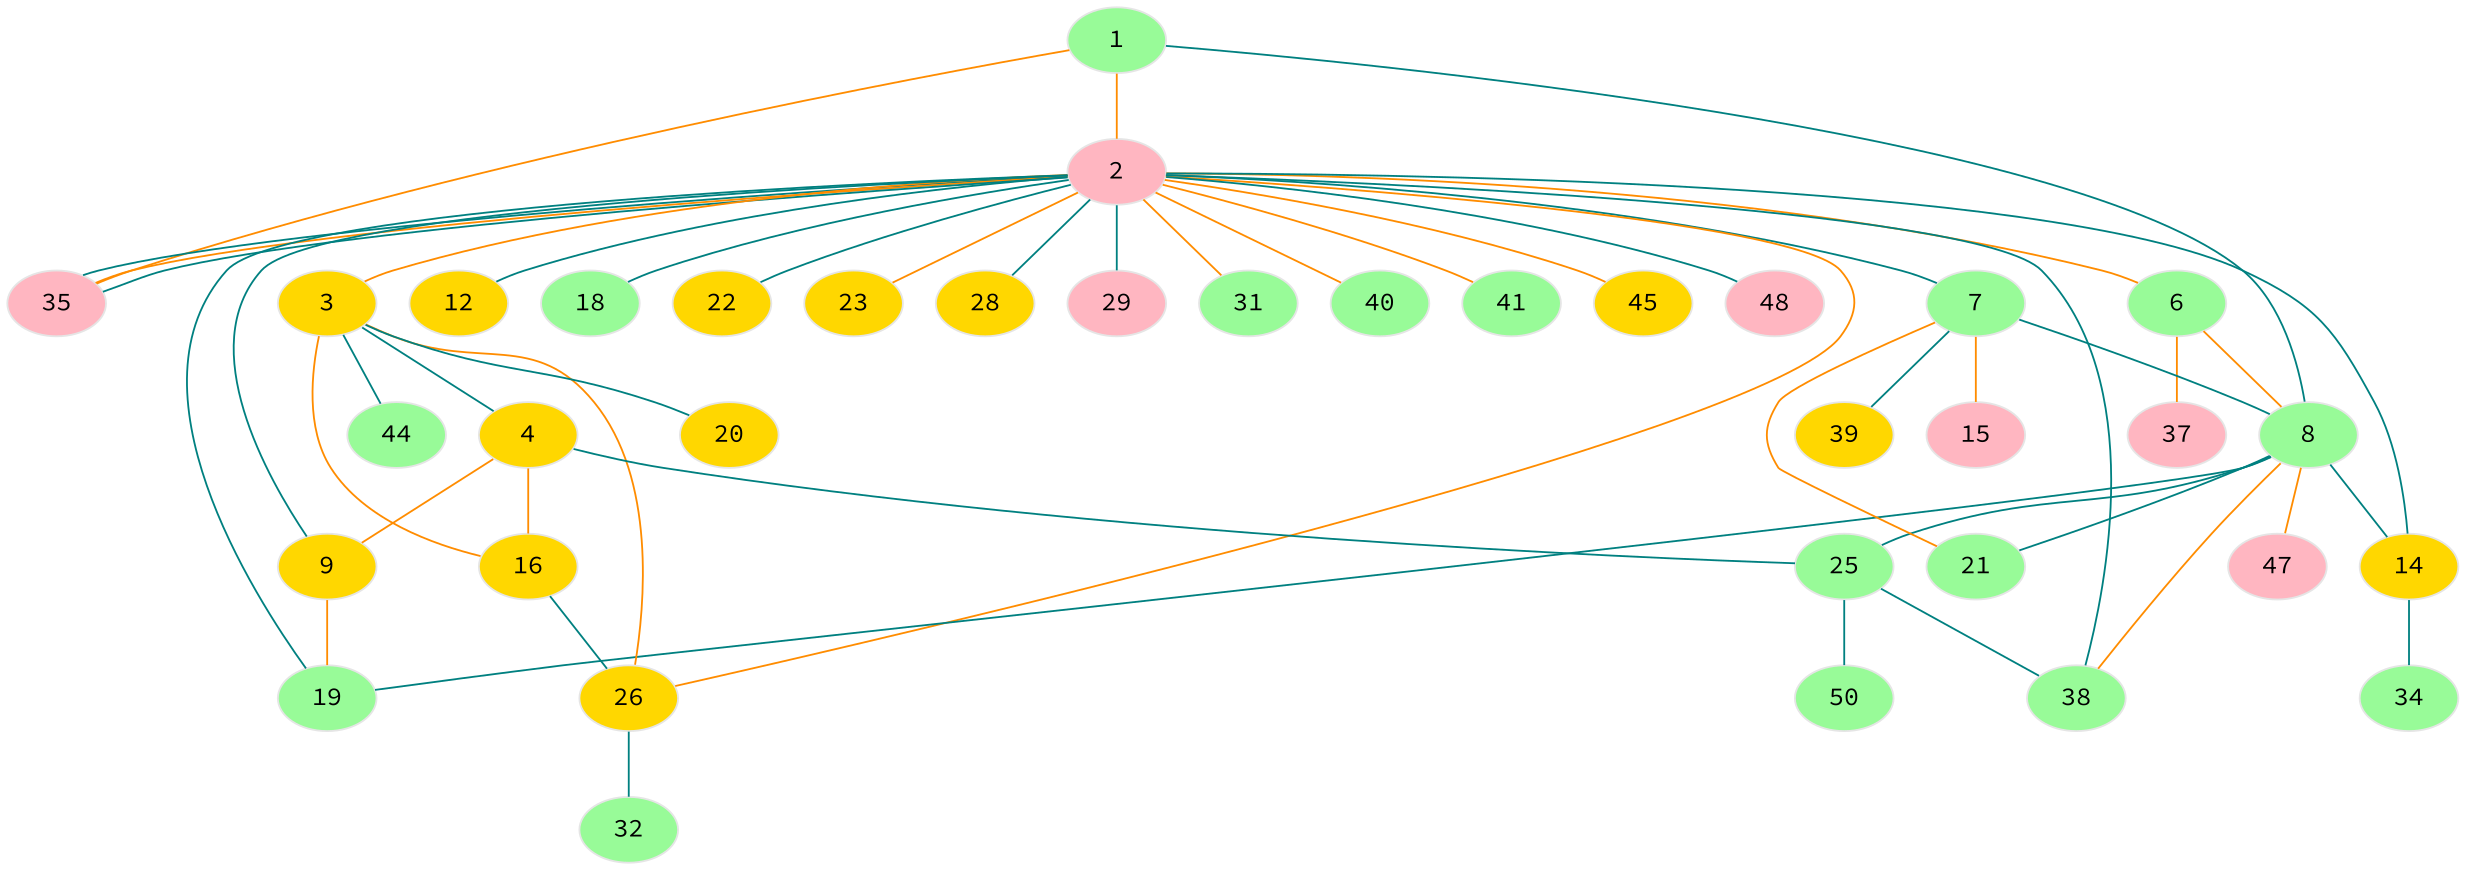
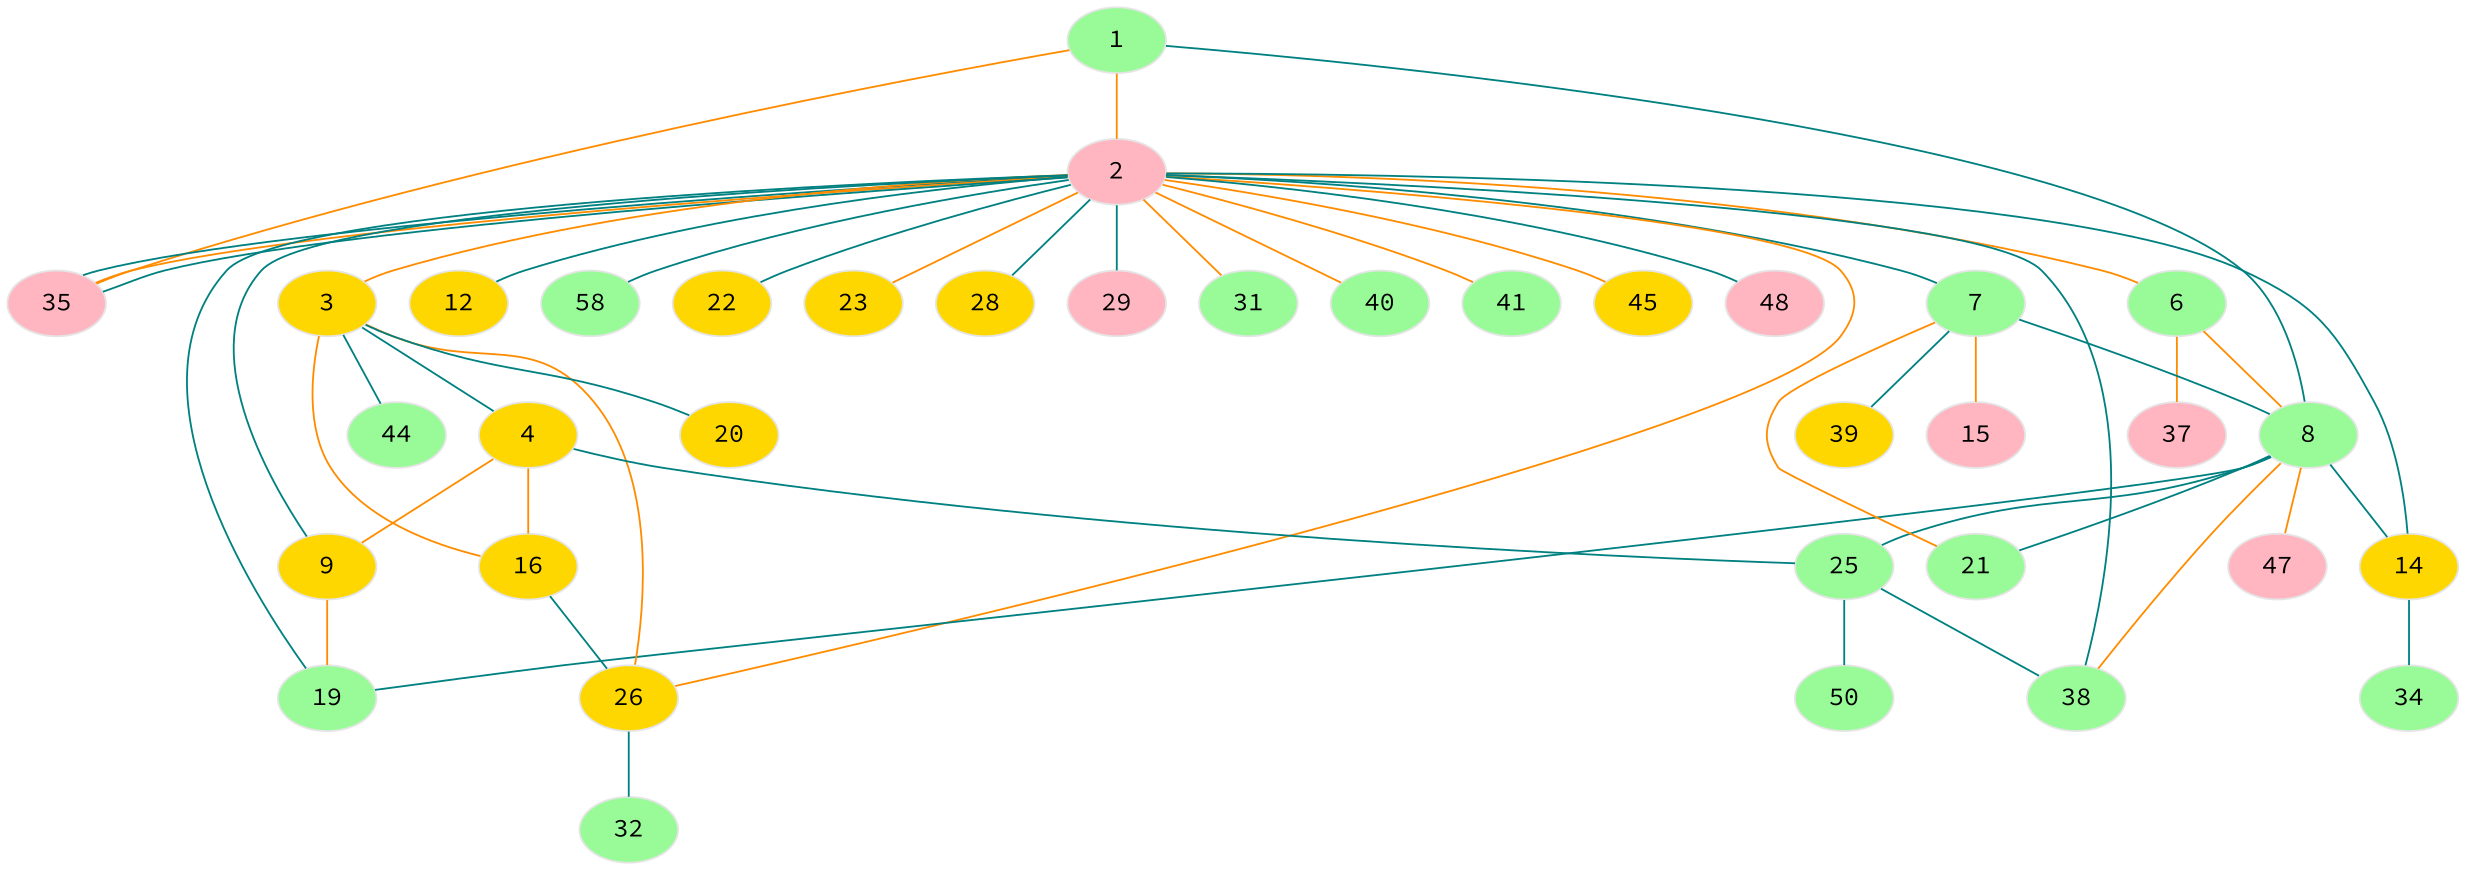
node "18": label "18" -> "58"
